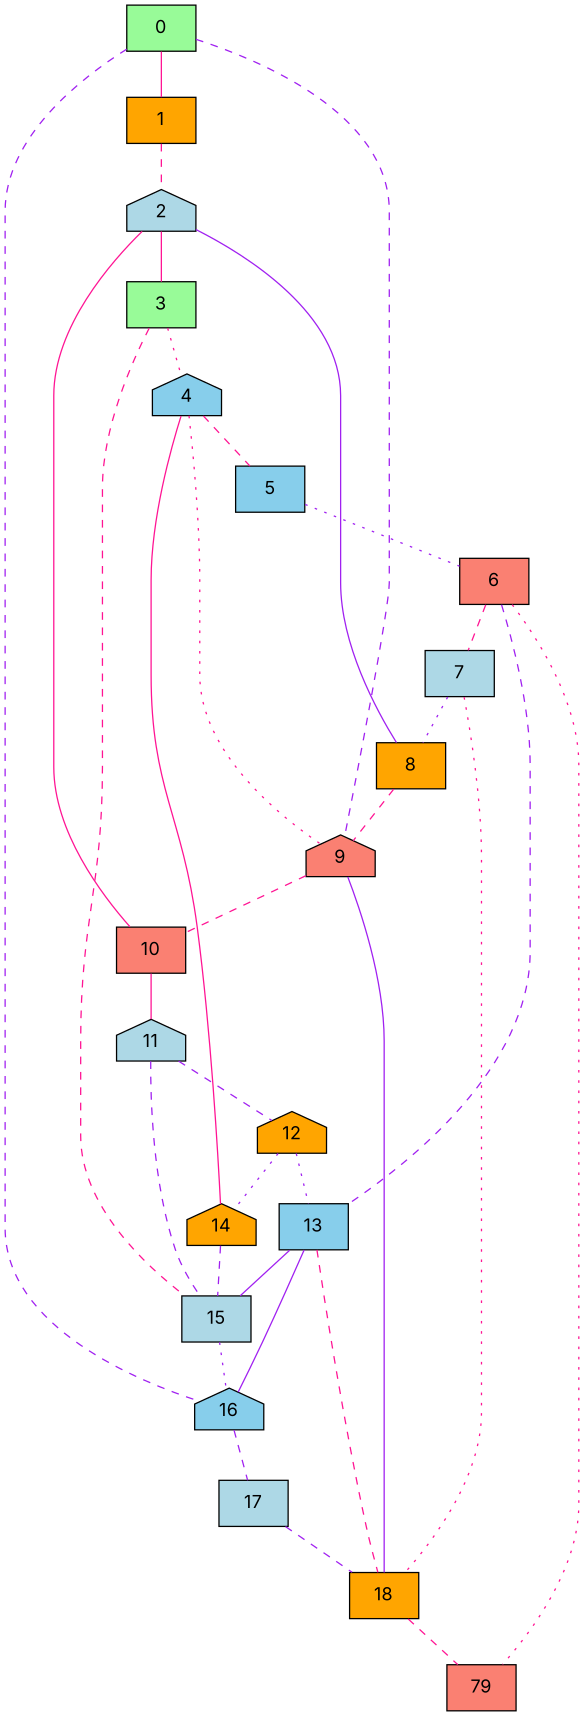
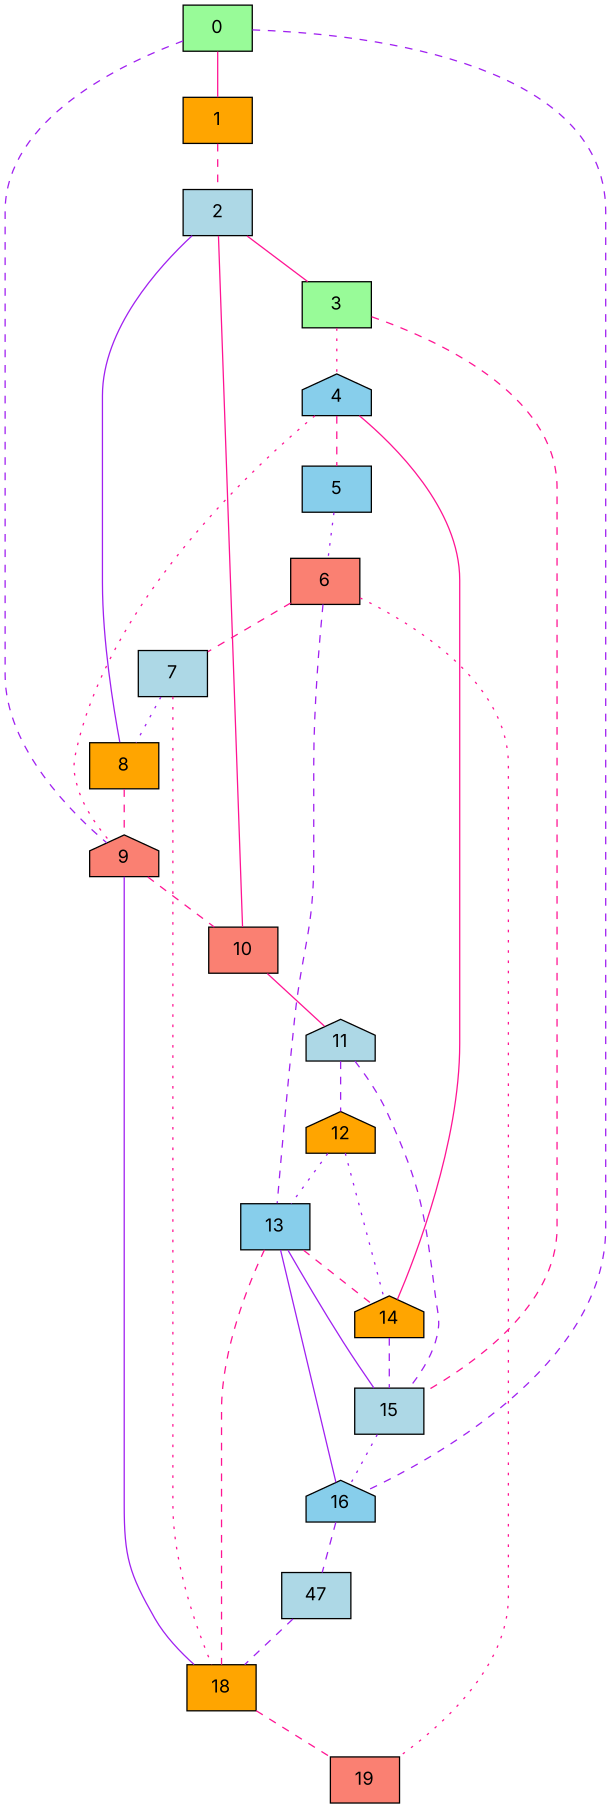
node "2": shape house -> box
edge "13" -- "14": added
node "17": label "17" -> "47"
node "79": label "79" -> "19"
